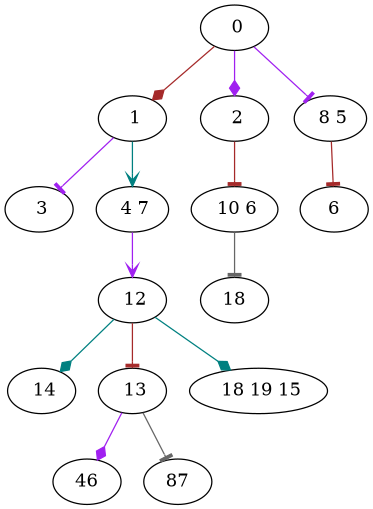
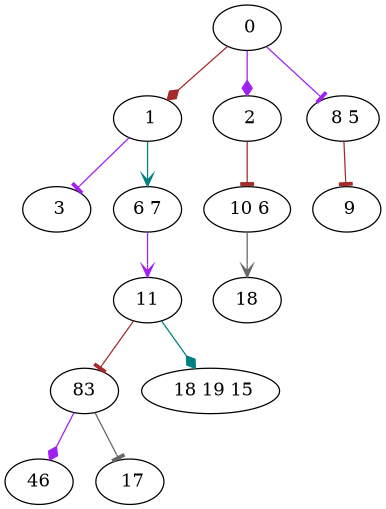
node "4 7": label "4 7" -> "6 7"
node "6": label "6" -> "9"
edge "10 6" -> "18": arrowhead tee -> vee
node "12": label "12" -> "11"
node "14": removed
node "13": label "13" -> "83"
node "87": label "87" -> "17"
